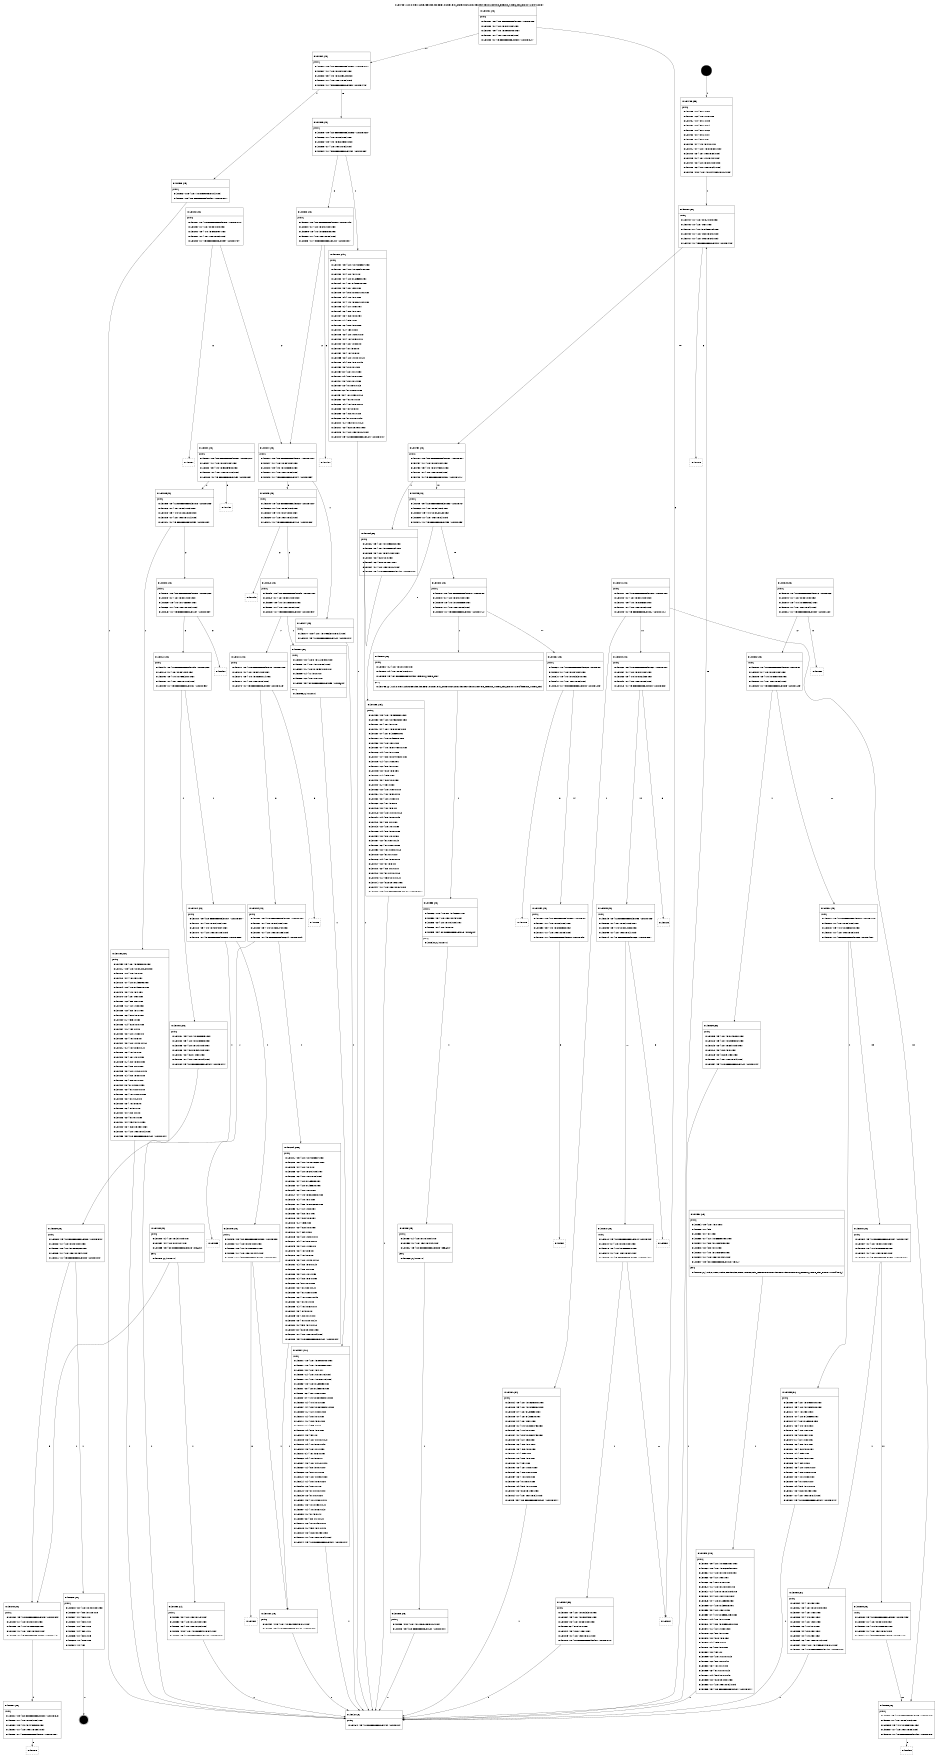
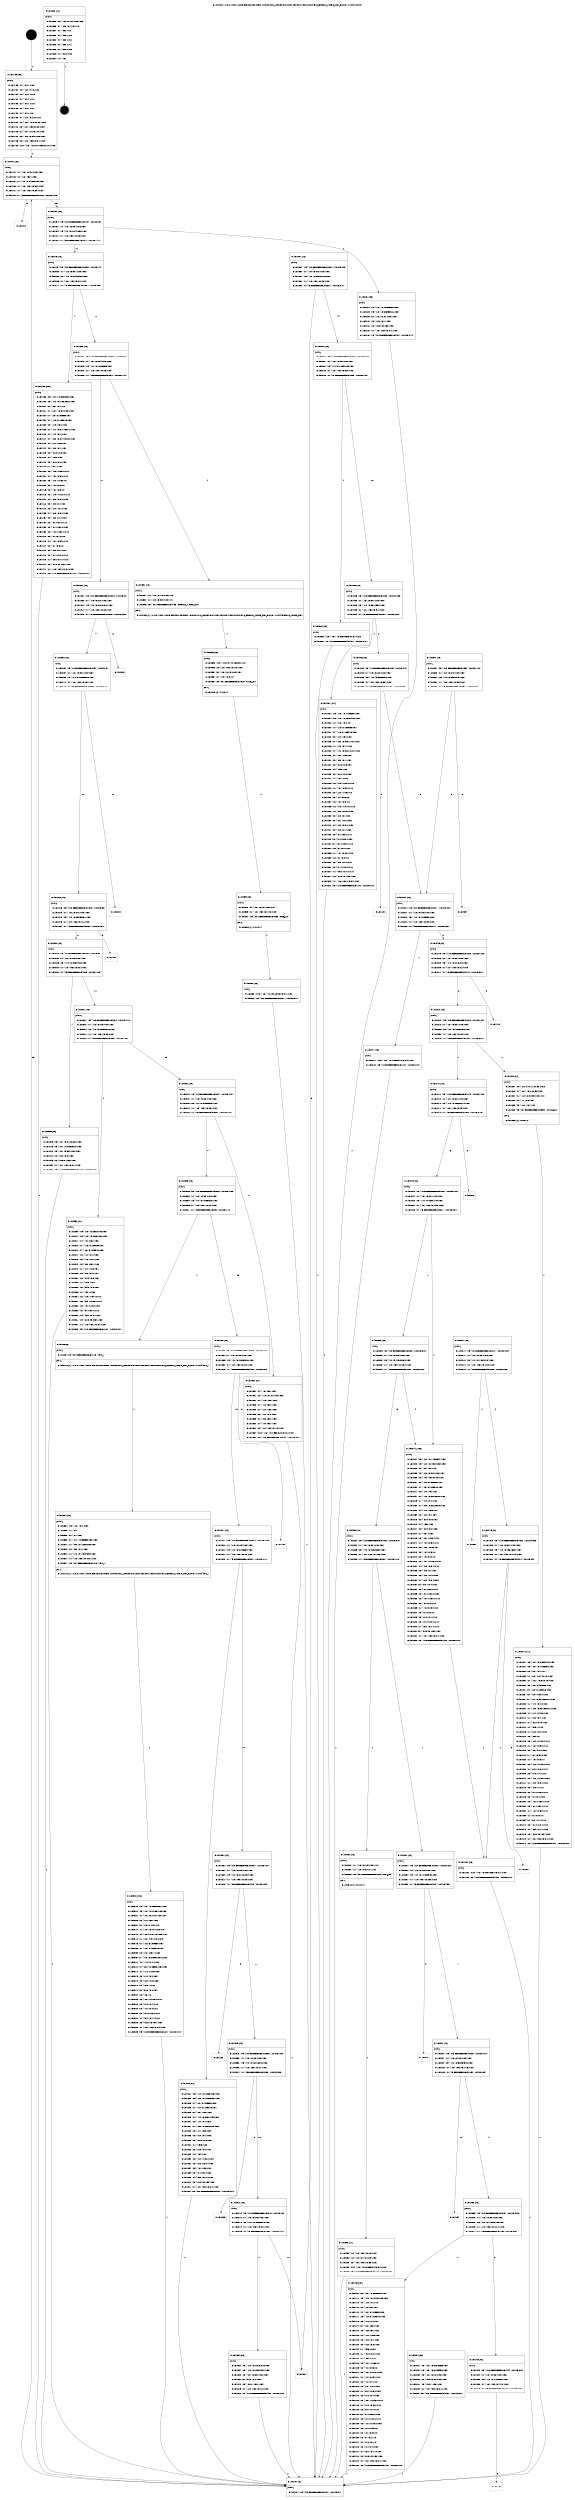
node "0x401b46 [28]": removed
edge "0x401852 [28]" -> "0x40186e [28]": added, label "17"
edge "0x401916 [28]" -> "0x4018fa [28]": reversed
node "0x401dff [5]": added
edge "0x401bdd [13]" -> "0x401aba [28]": reversed
edge "0x401a9e [28]" -> "0x4023bd [21]": now "0x401a9e [28]" -> "0x402324 [153]"
edge "0x401ad6 [28]" -> "0x401af2 [28]": added, label "4"
